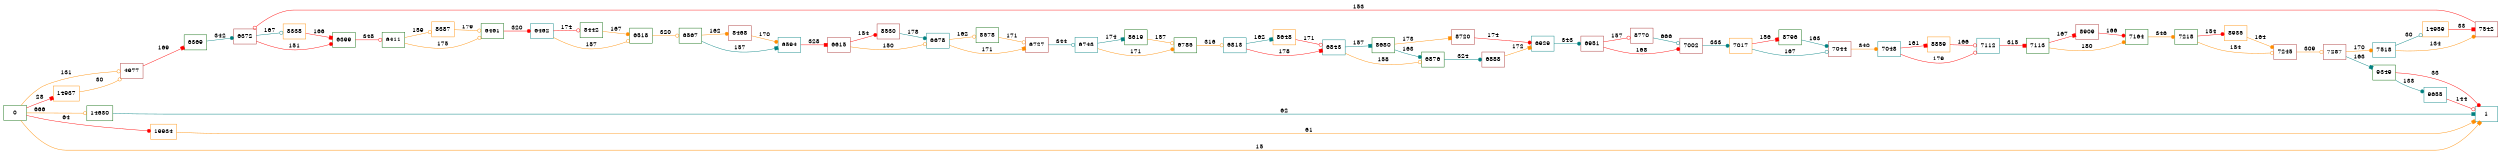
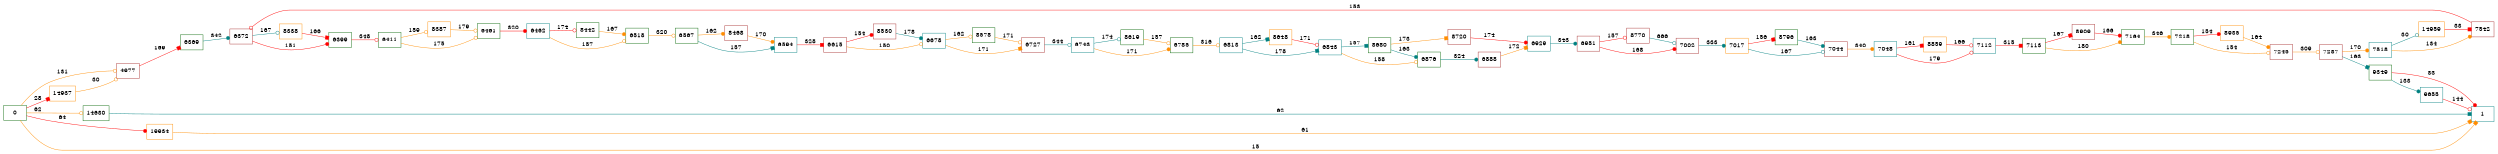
edge "6743" -> "8619": arrowhead box -> odot
edge "6813" -> "6843": color red -> teal
edge "0" -> "14630": label "666" -> "62"
